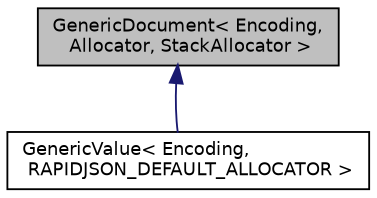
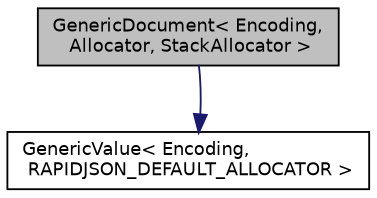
edge "GenericValue< Encoding, RAPIDJSON_DEFAULT_ALLOCATOR >" -> "GenericDocument< Encoding, Allocator, StackAllocator >": reversed
